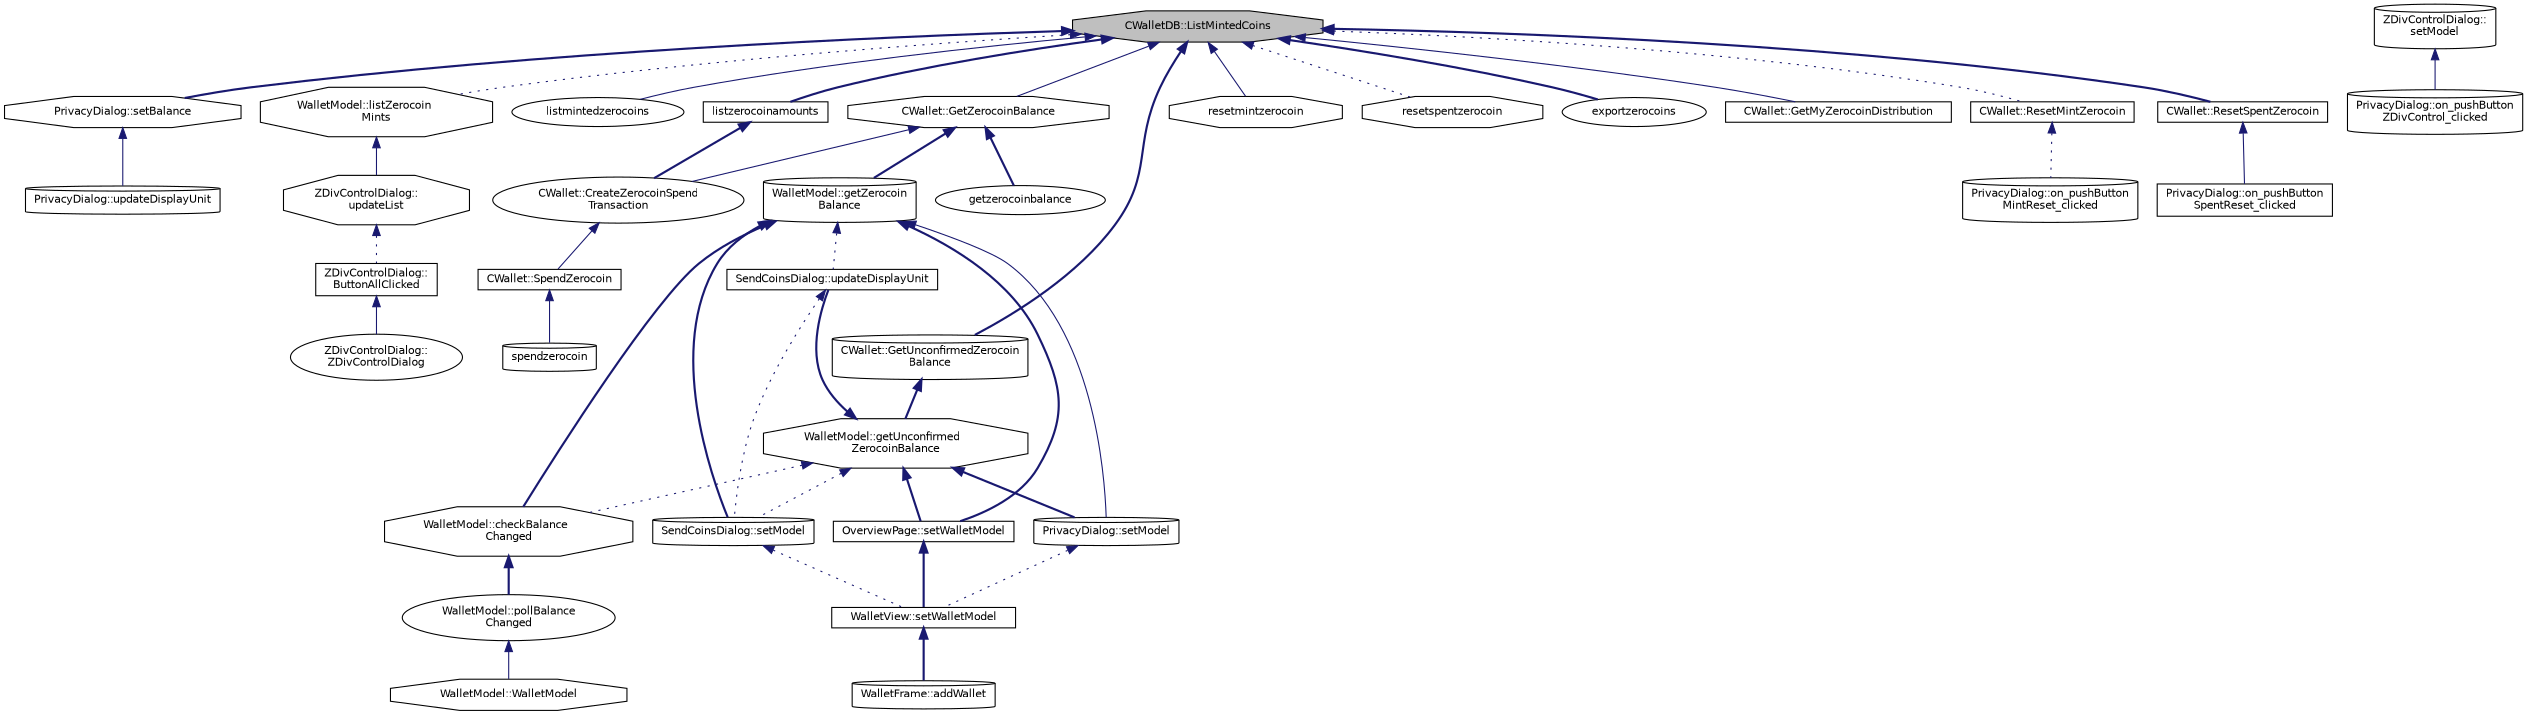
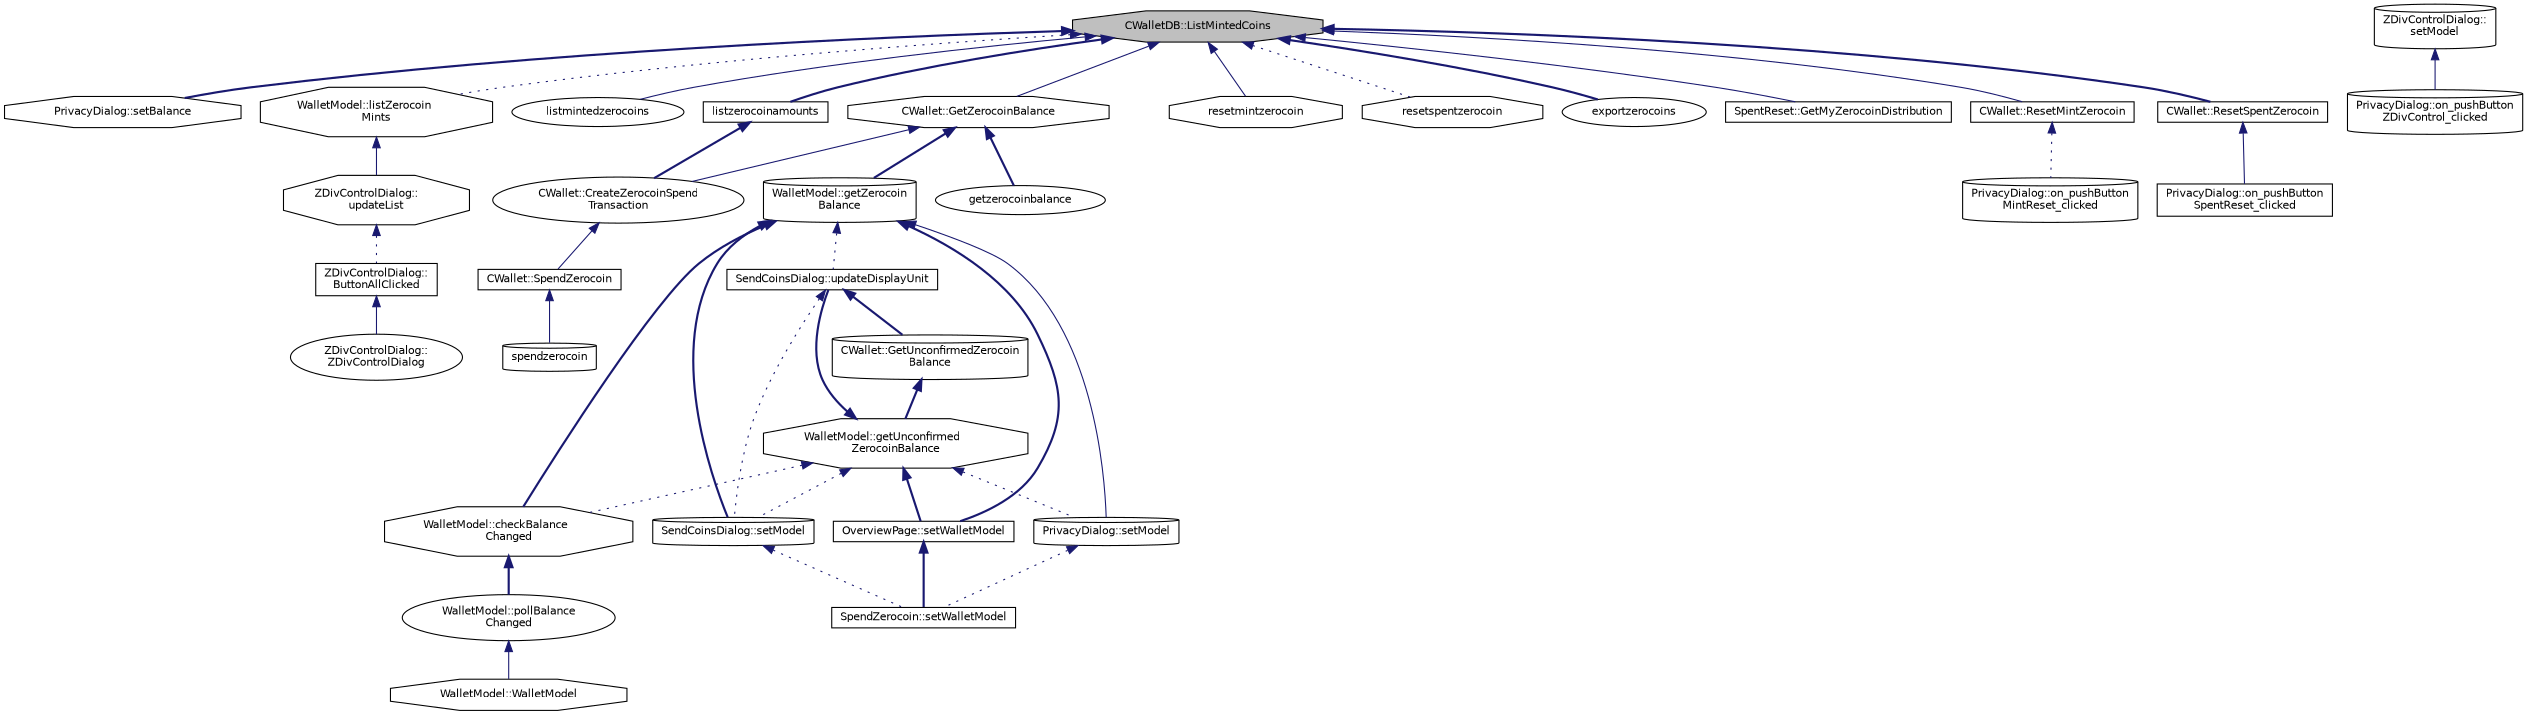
edge "CWallet::ResetMintZerocoin" -> "CWalletDB::ListMintedCoins": style dotted -> solid
node "CWallet::GetMyZerocoinDistribution": label "CWallet::GetMyZerocoinDistribution" -> "SpentReset::GetMyZerocoinDistribution"
node "PrivacyDialog::updateDisplayUnit": removed
edge "CWallet::GetUnconfirmedZerocoin Balance" -> "CWalletDB::ListMintedCoins": now "CWallet::GetUnconfirmedZerocoin Balance" -> "SendCoinsDialog::updateDisplayUnit"
edge "PrivacyDialog::setModel" -> "WalletModel::getUnconfirmed ZerocoinBalance": style bold -> dotted
node "WalletView::setWalletModel": label "WalletView::setWalletModel" -> "SpendZerocoin::setWalletModel"
node "WalletFrame::addWallet": removed
